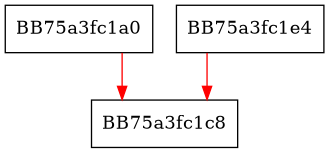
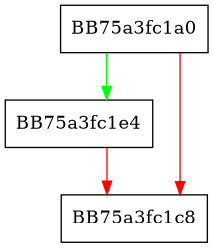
edge "BB75a3fc1a0" -> "BB75a3fc1e4": added
